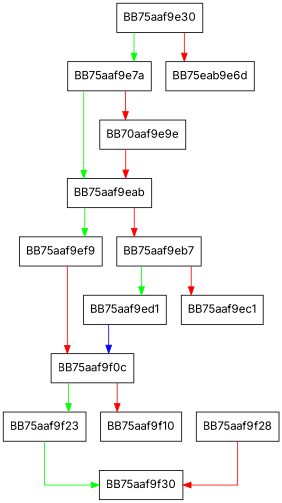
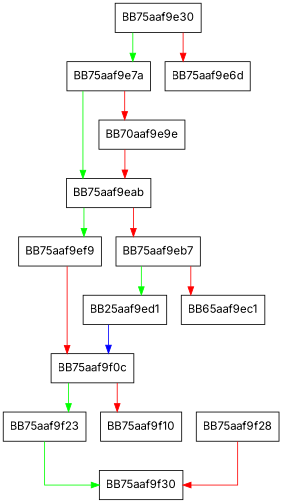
node "BB75eab9e6d": label "BB75eab9e6d" -> "BB75aaf9e6d"
node "BB75aaf9ed1": label "BB75aaf9ed1" -> "BB25aaf9ed1"
node "BB75aaf9ec1": label "BB75aaf9ec1" -> "BB65aaf9ec1"
